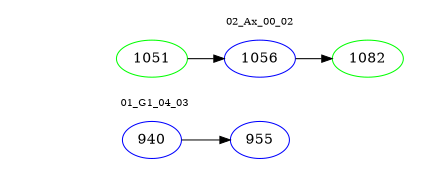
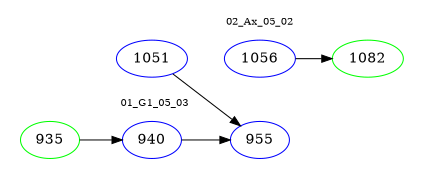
cluster "02_Ax_00_02": label "02_Ax_00_02" -> "02_Ax_05_02"
node "1051": color green -> blue
edge "1051" -> "1056": now "1051" -> "955"
cluster "01_G1_04_03": label "01_G1_04_03" -> "01_G1_05_03"
node "935": added
